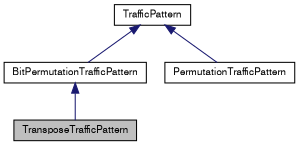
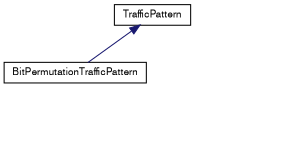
node "PermutationTrafficPattern": removed
node "TransposeTrafficPattern": removed
